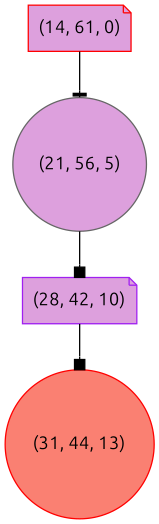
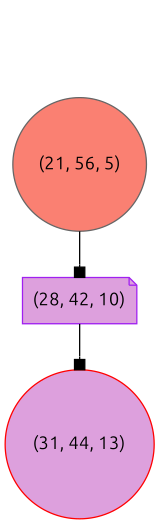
node "(14, 61, 0)": removed
node "(21, 56, 5)": fillcolor plum -> salmon
node "(31, 44, 13)": fillcolor salmon -> plum
